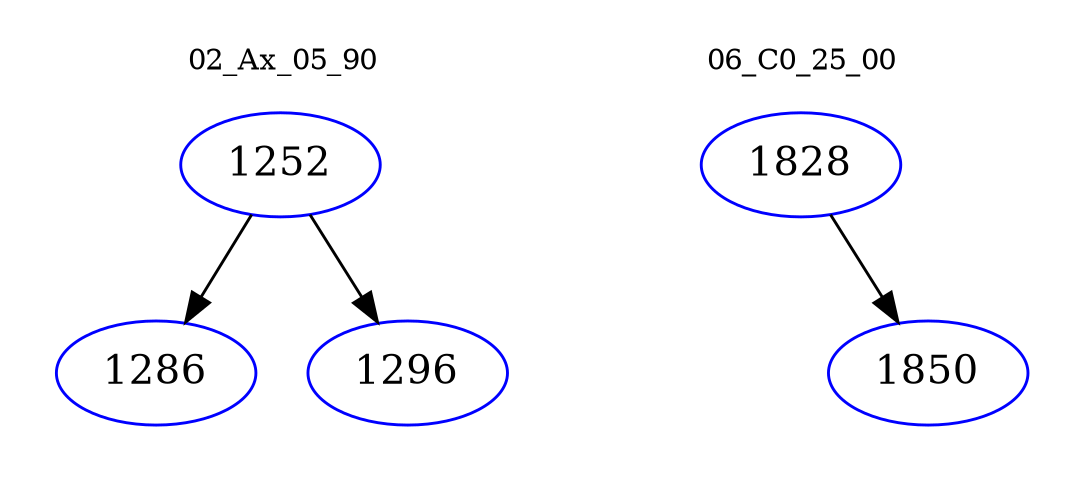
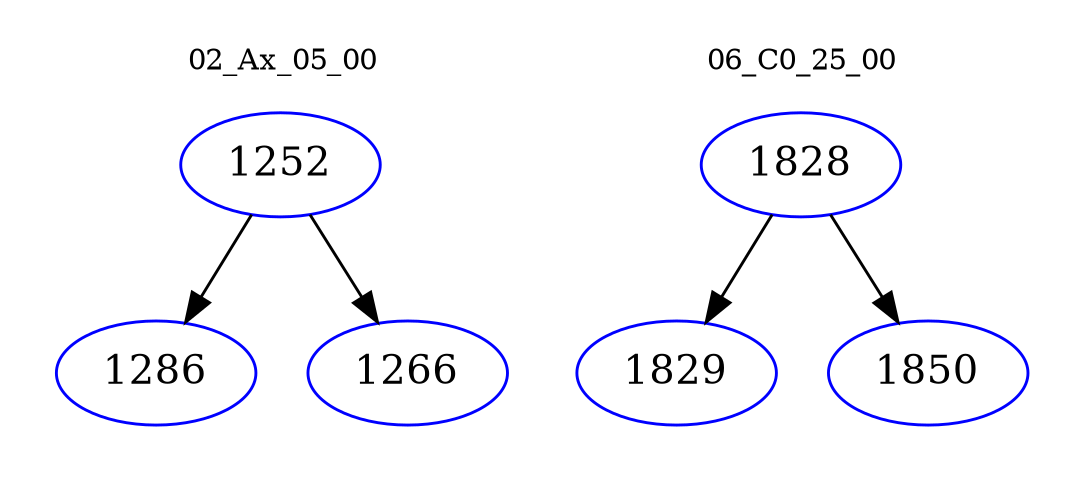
cluster "02_Ax_05_90": label "02_Ax_05_90" -> "02_Ax_05_00"
node "1296": label "1296" -> "1266"
node "1829": added
